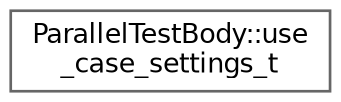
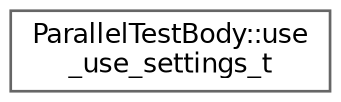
node "ParallelTestBody::use _case_settings_t": label "ParallelTestBody::use _case_settings_t" -> "ParallelTestBody::use _use_settings_t"
